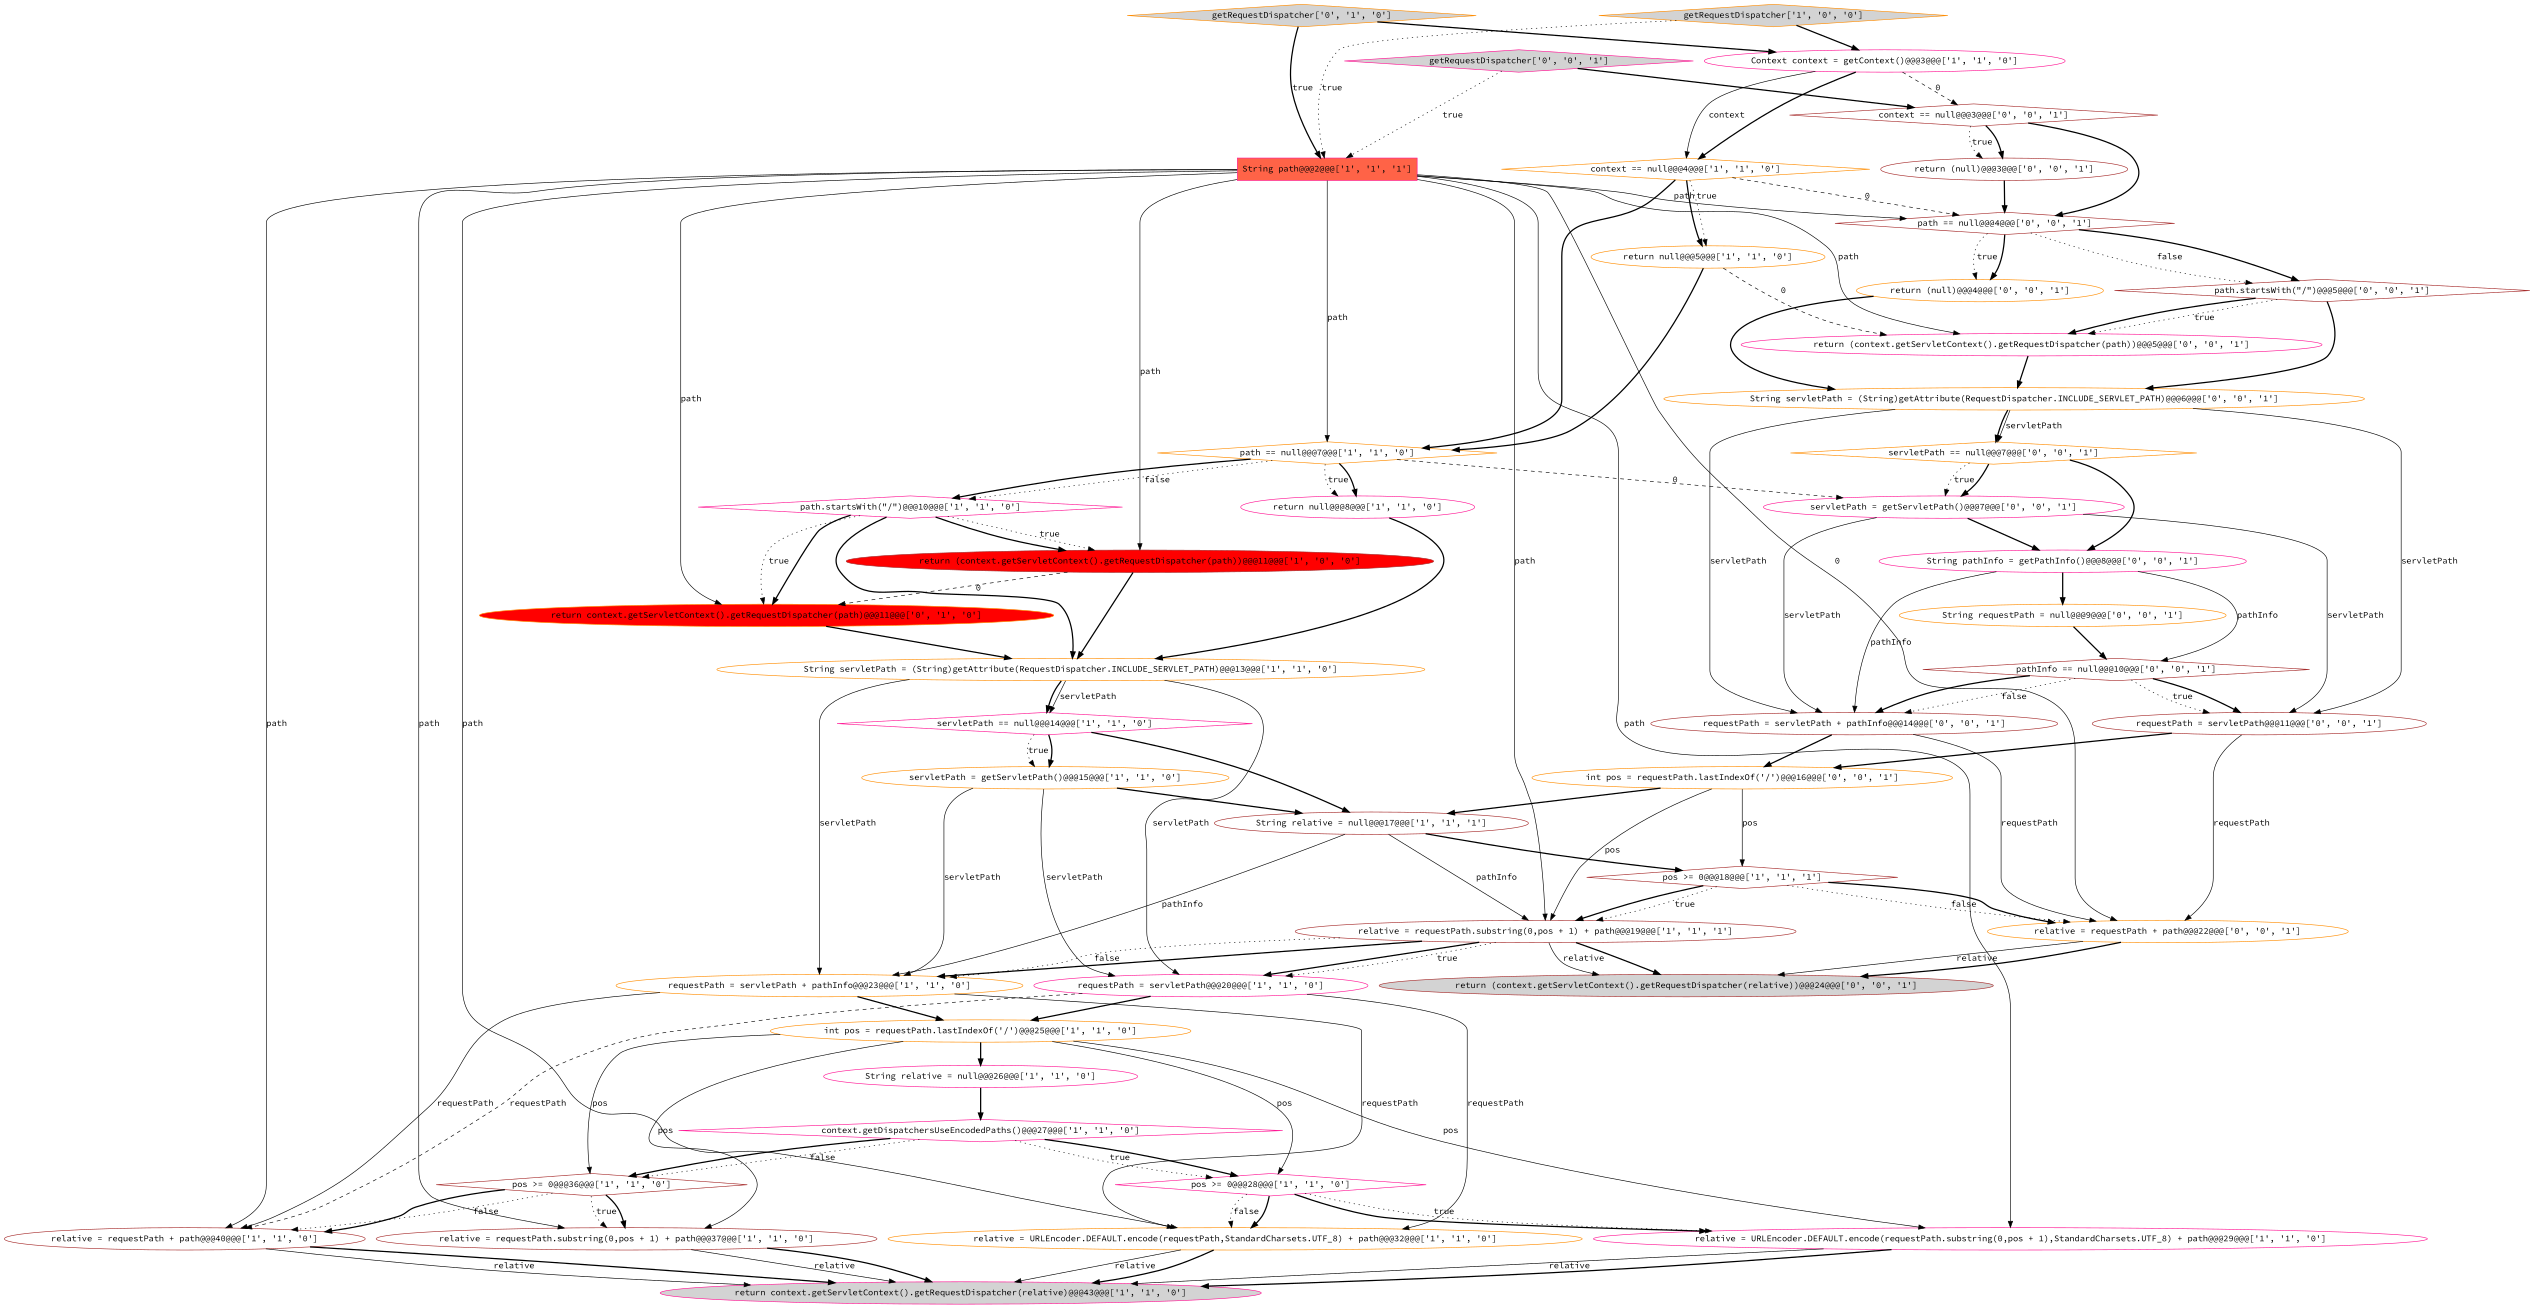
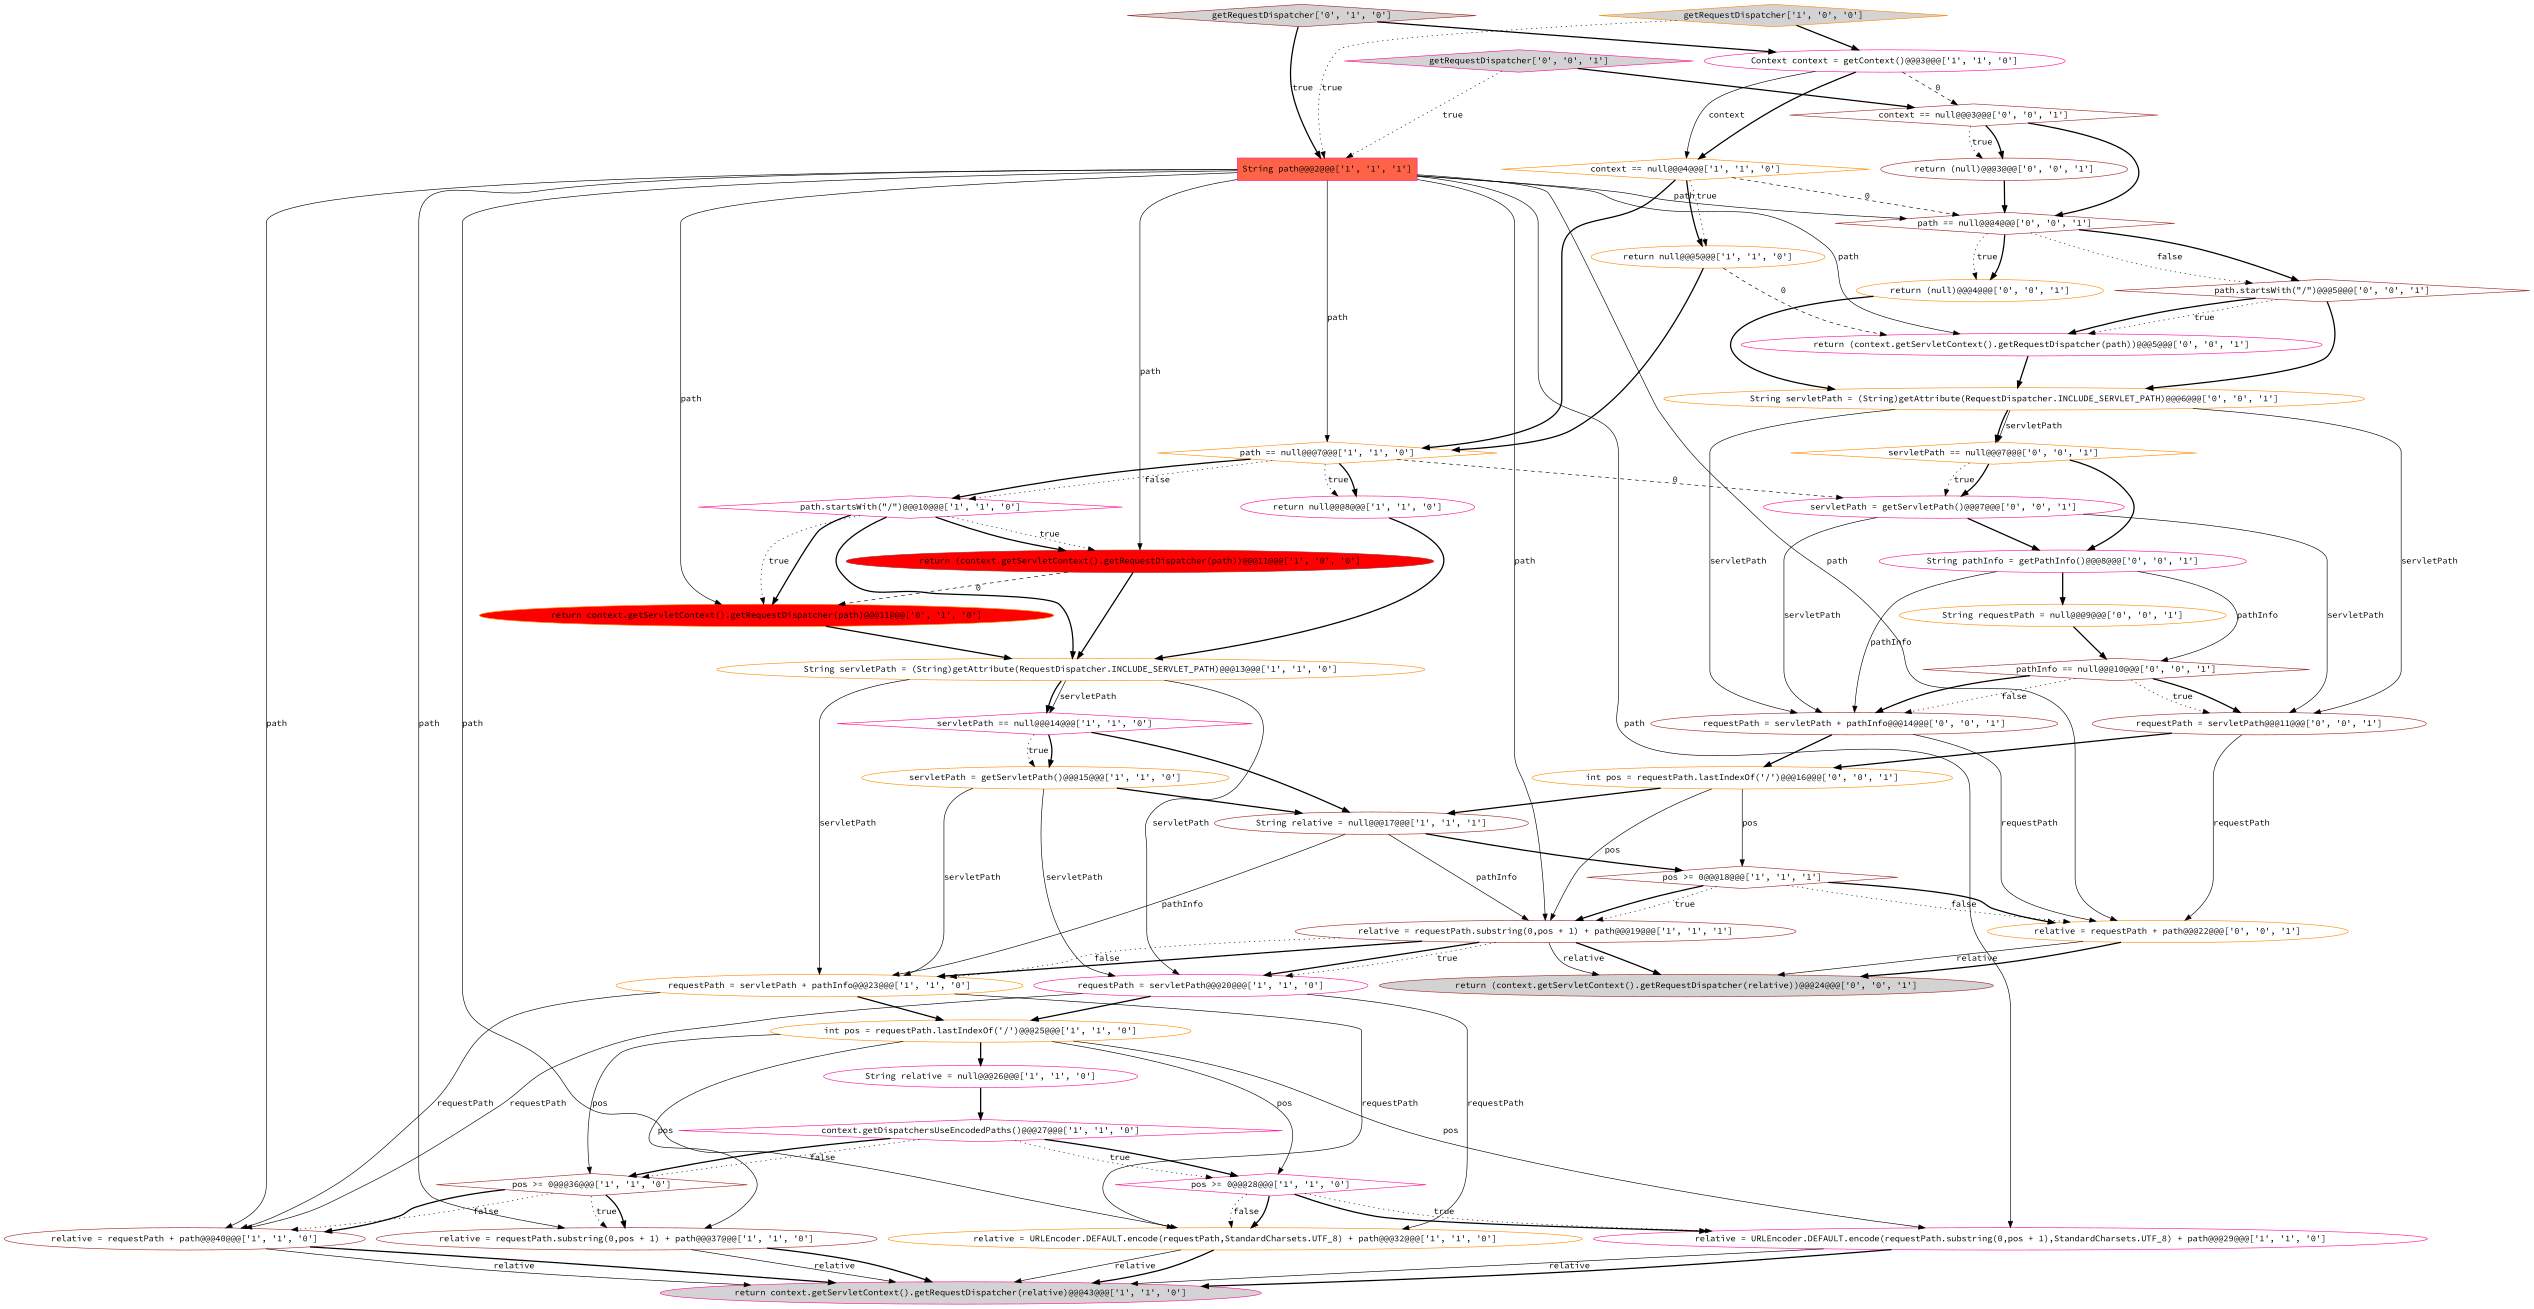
node "getRequestDispatcher['0', '1', '0']": color darkorange -> brown
edge "String path@@@2@@@['1', '1', '1']" -> "relative = requestPath + path@@@22@@@['0', '0', '1']": label "0" -> "path"
edge "requestPath = servletPath@@@20@@@['1', '1', '0']" -> "relative = requestPath + path@@@40@@@['1', '1', '0']": style dashed -> solid
